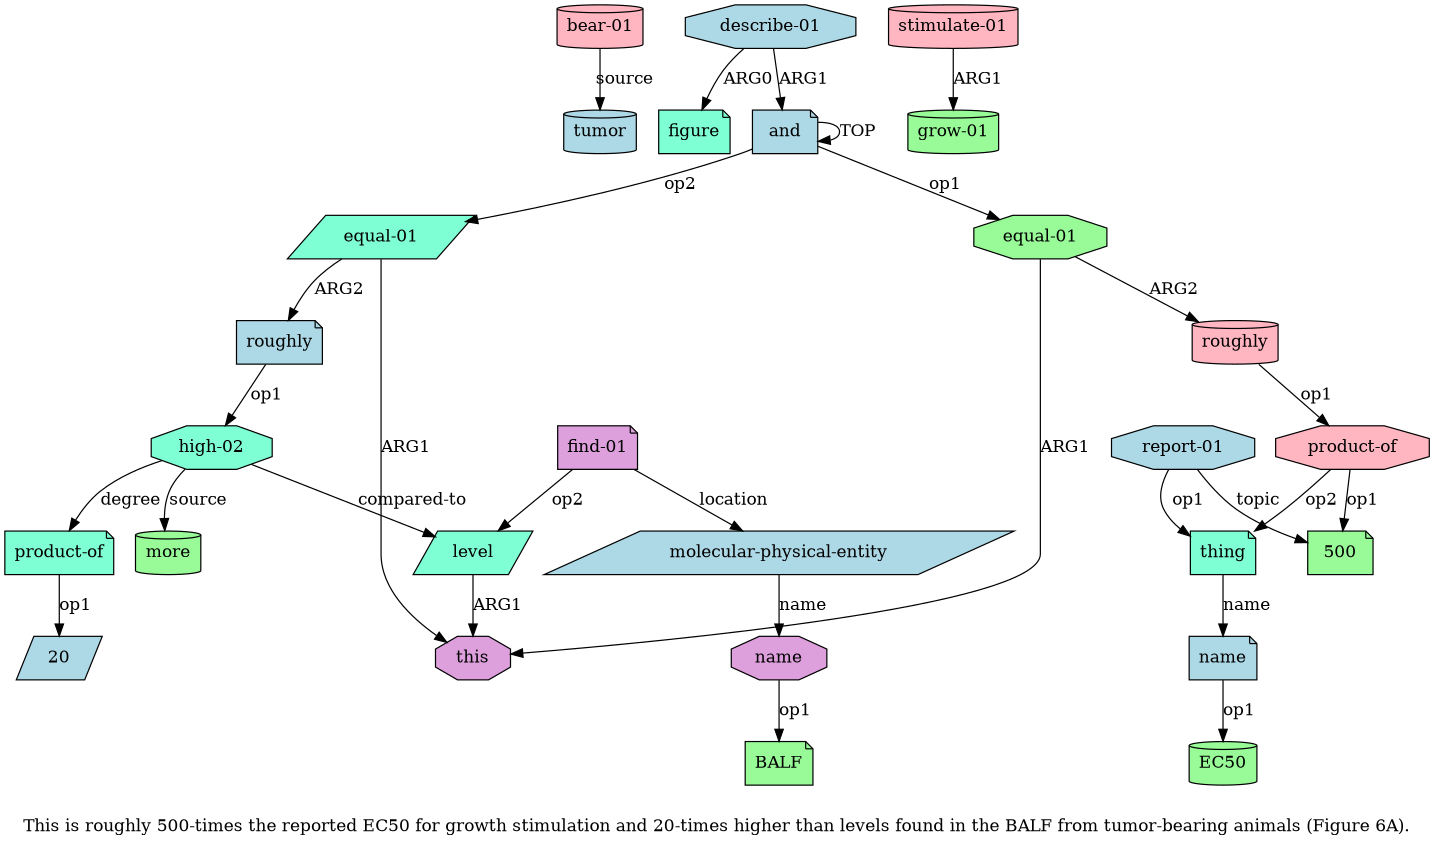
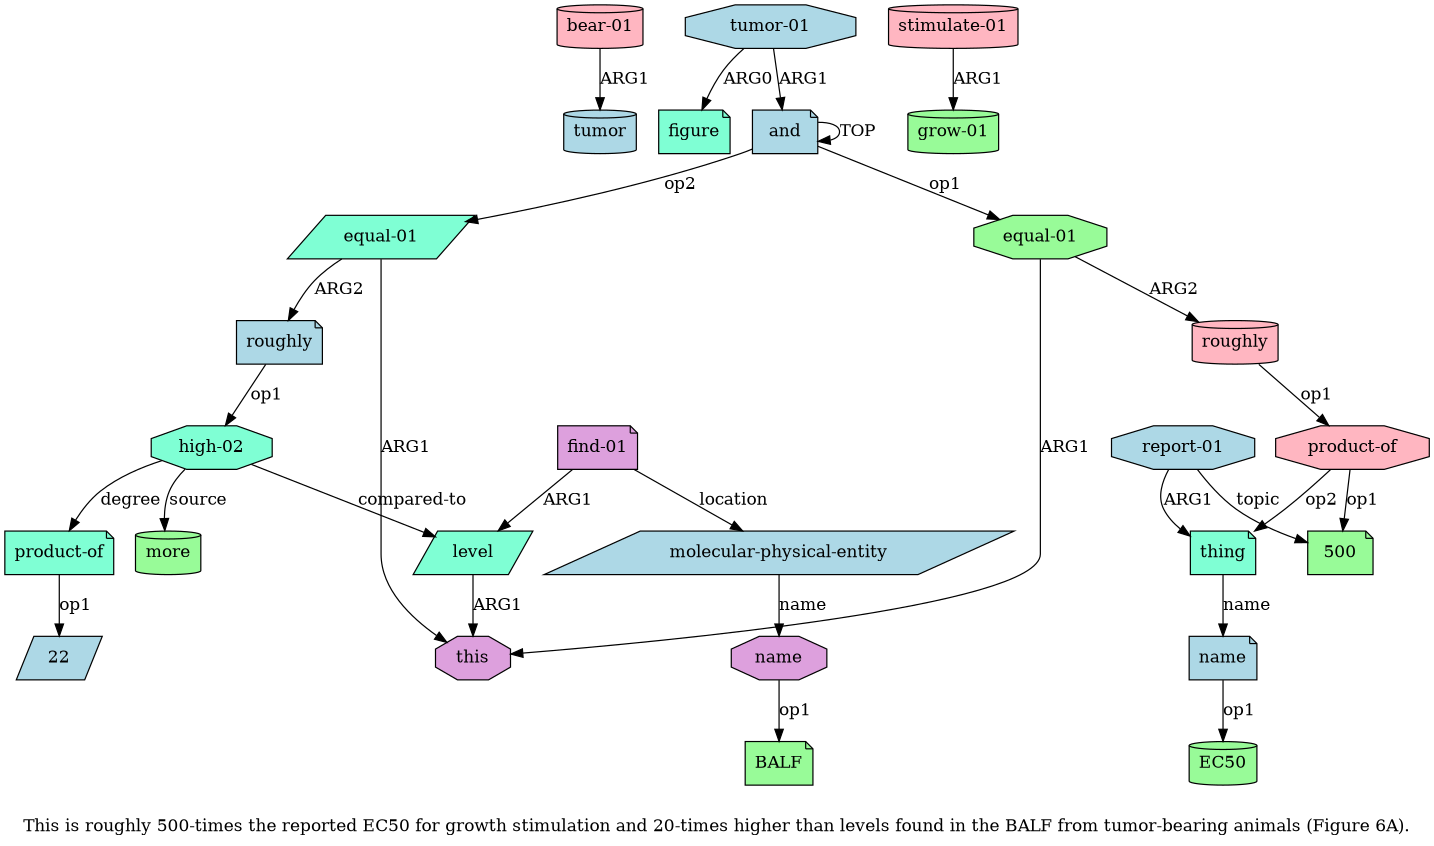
node "describe-01": label "describe-01" -> "tumor-01"
edge "bear-01" -> "tumor": label "source" -> "ARG1"
edge "find-01" -> "level": label "op2" -> "ARG1"
edge "report-01" -> "thing": label "op1" -> "ARG1"
node "20": label "20" -> "22"
